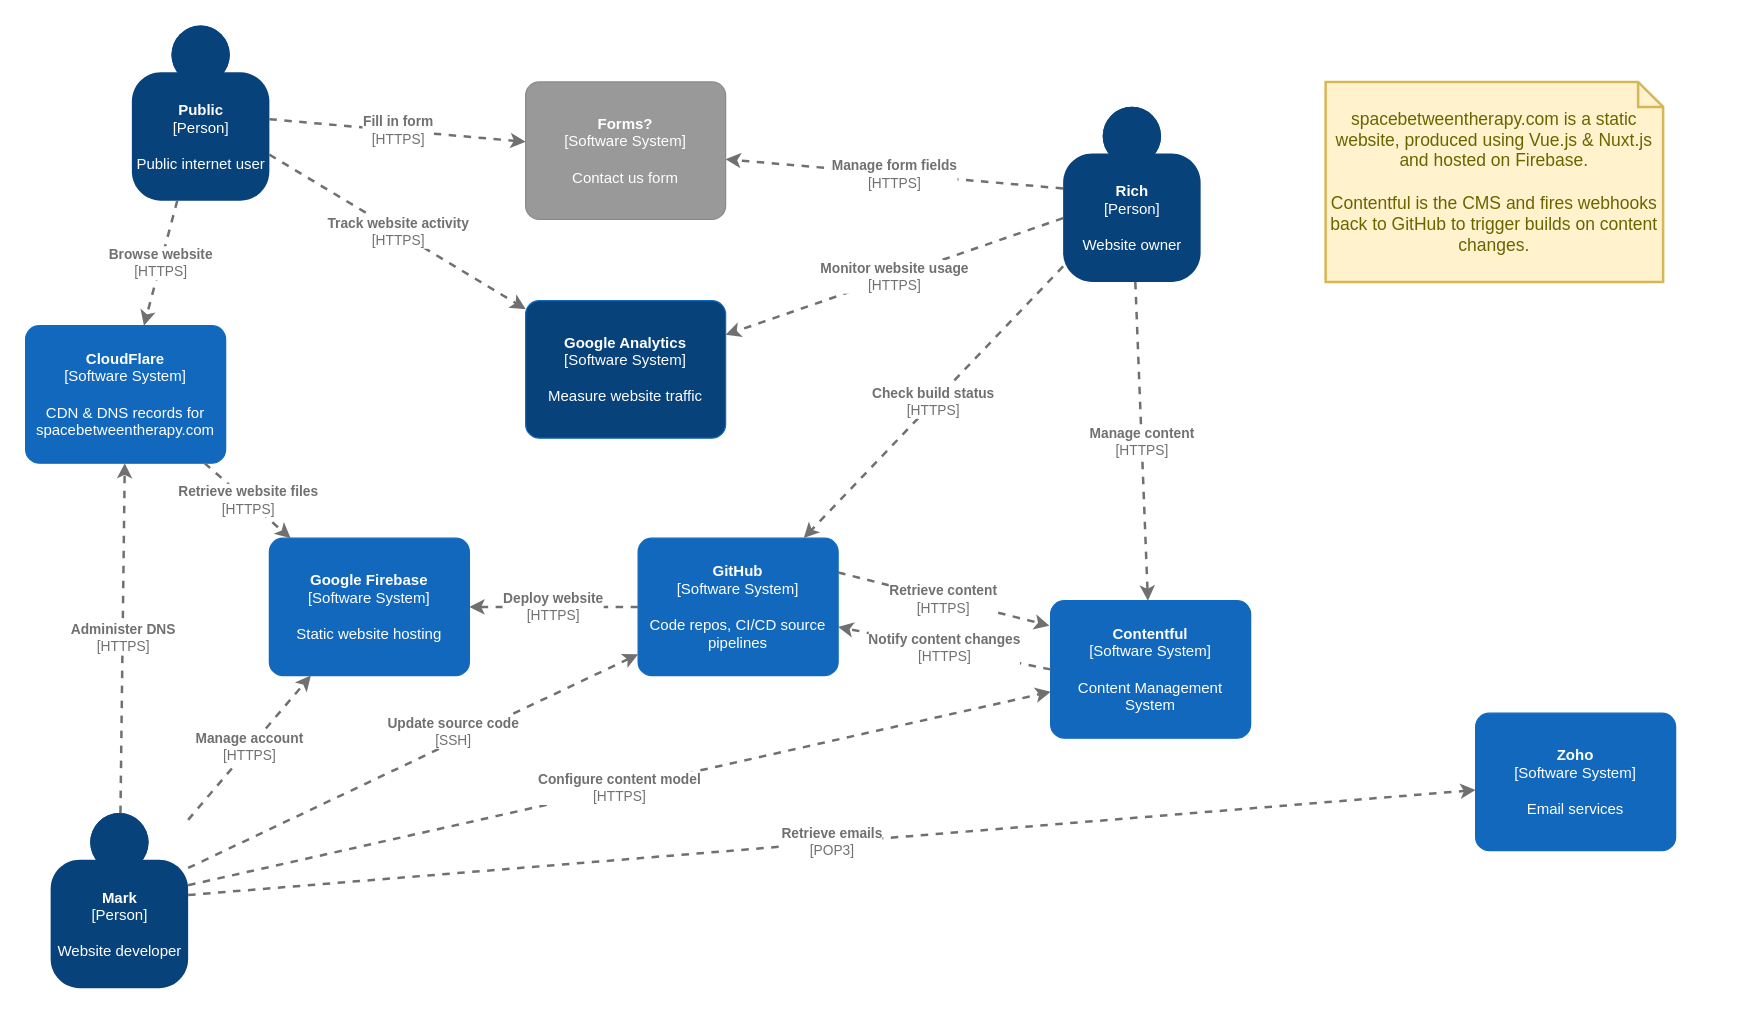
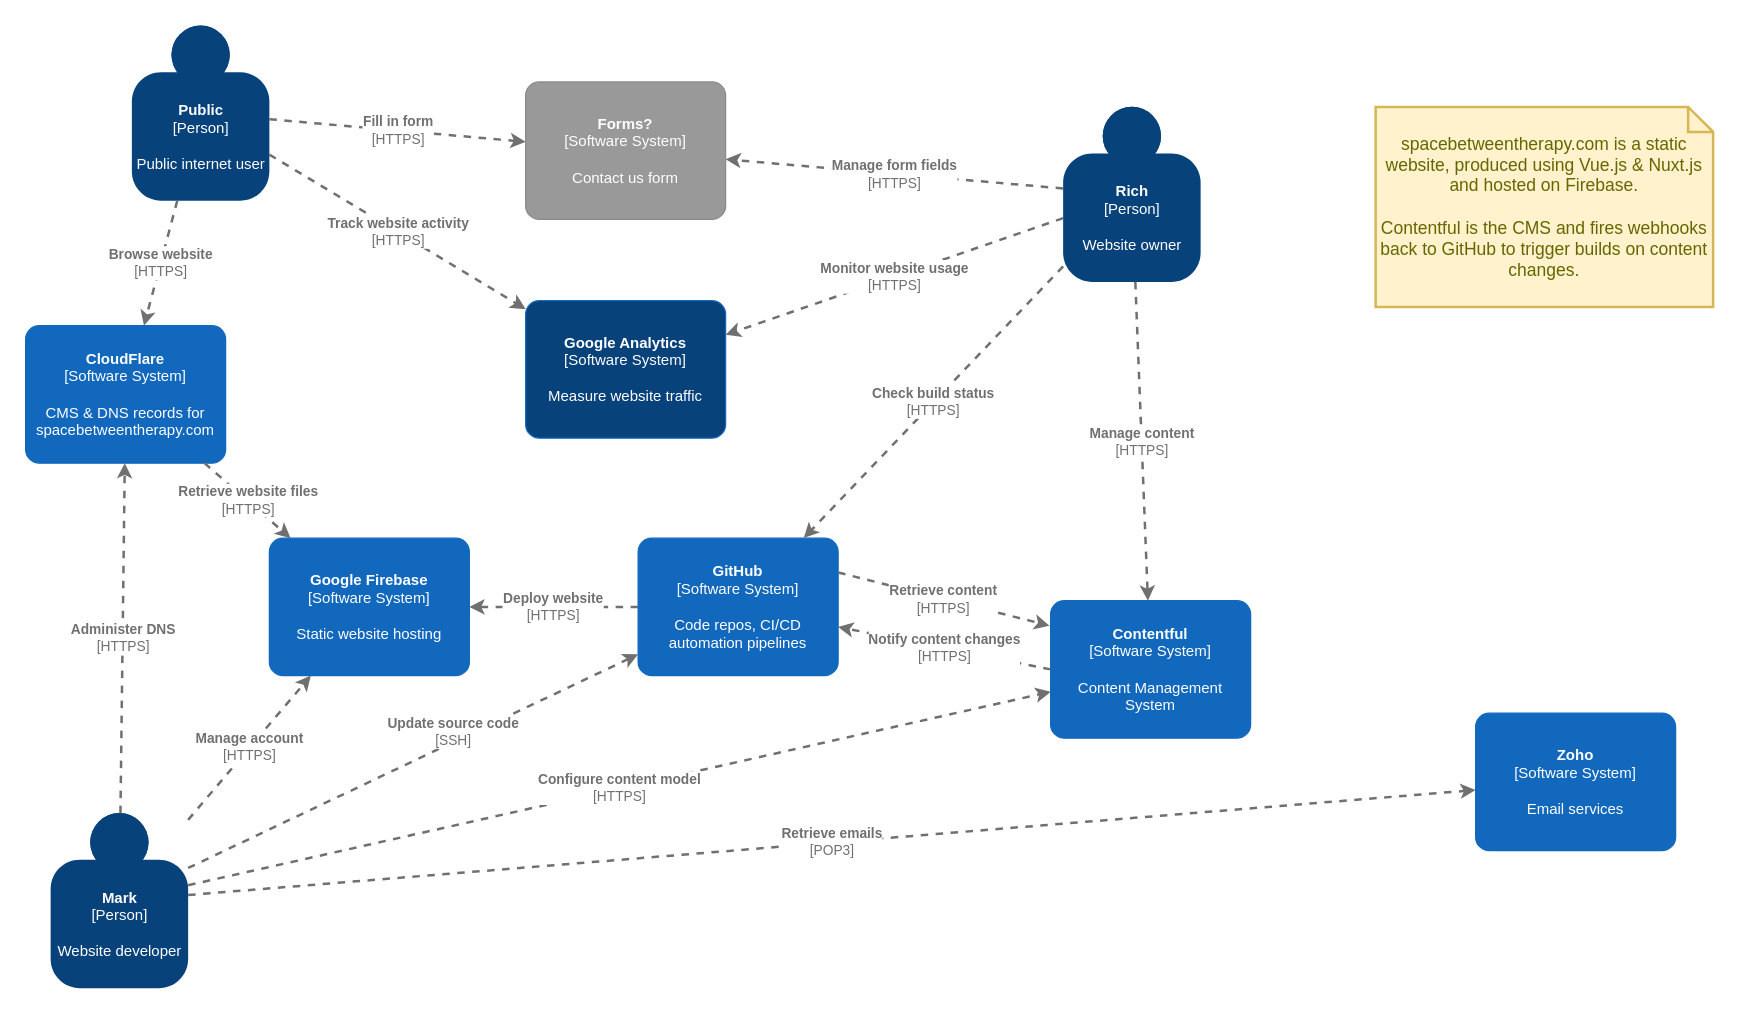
node "spacebetweentherapy.com is a static website, produced using Vue.js & Nuxt.js and hosted on Firebase. Contentful is the CMS and fires webhooks back to GitHub to trigger builds on content changes.": moved (1494, 182) -> (1544, 207)
node "CloudFlare [Software System] CDN & DNS records for spacebetweentherapy.com": label "CloudFlare [Software System] CDN & DNS records for spacebetweentherapy.com" -> "CloudFlare [Software System] CMS & DNS records for spacebetweentherapy.com"
node "GitHub [Software System] Code repos, CI/CD source pipelines": label "GitHub [Software System] Code repos, CI/CD source pipelines" -> "GitHub [Software System] Code repos, CI/CD automation pipelines"
